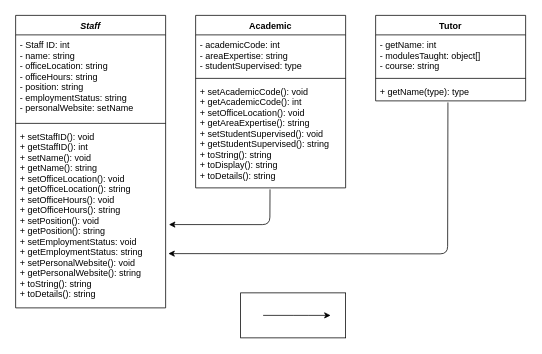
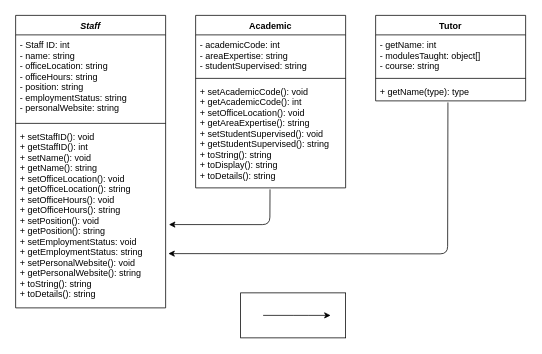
node "- Staff ID: int - name: string - officeLocation: string - officeHours: string - position: string - employmentStatus: string - personalWebsite: setName": label "- Staff ID: int - name: string - officeLocation: string - officeHours: string - position: string - employmentStatus: string - personalWebsite: setName" -> "- Staff ID: int - name: string - officeLocation: string - officeHours: string - position: string - employmentStatus: string - personalWebsite: string"
node "- academicCode: int - areaExpertise: string - studentSupervised: type": label "- academicCode: int - areaExpertise: string - studentSupervised: type" -> "- academicCode: int - areaExpertise: string - studentSupervised: string"
